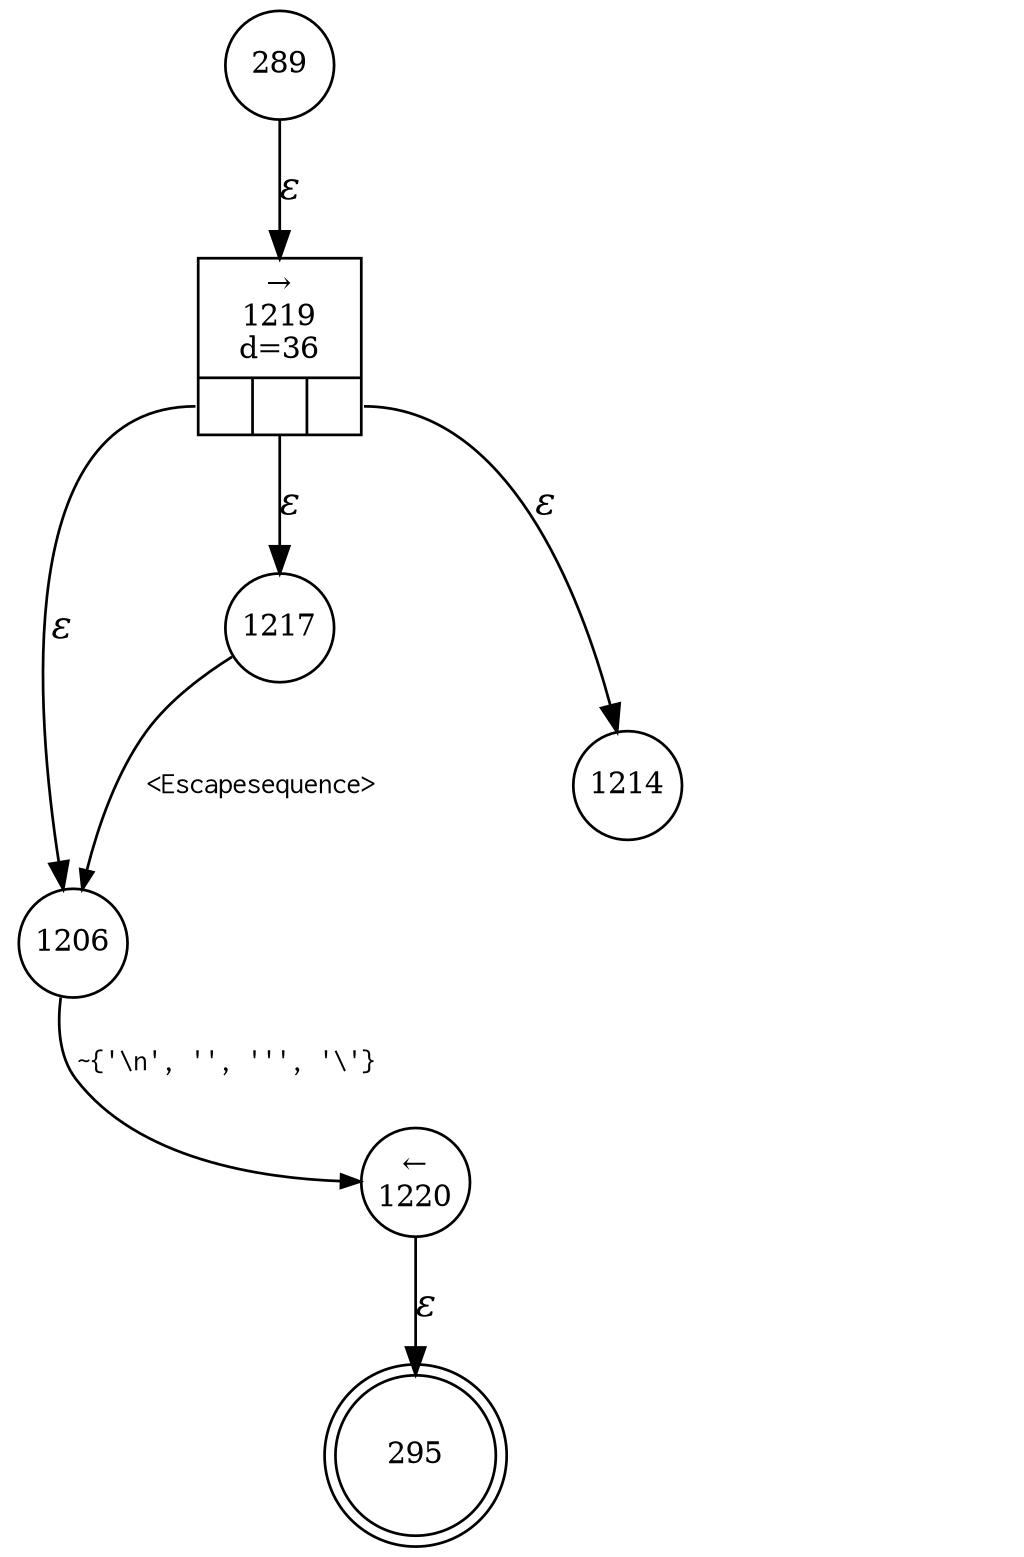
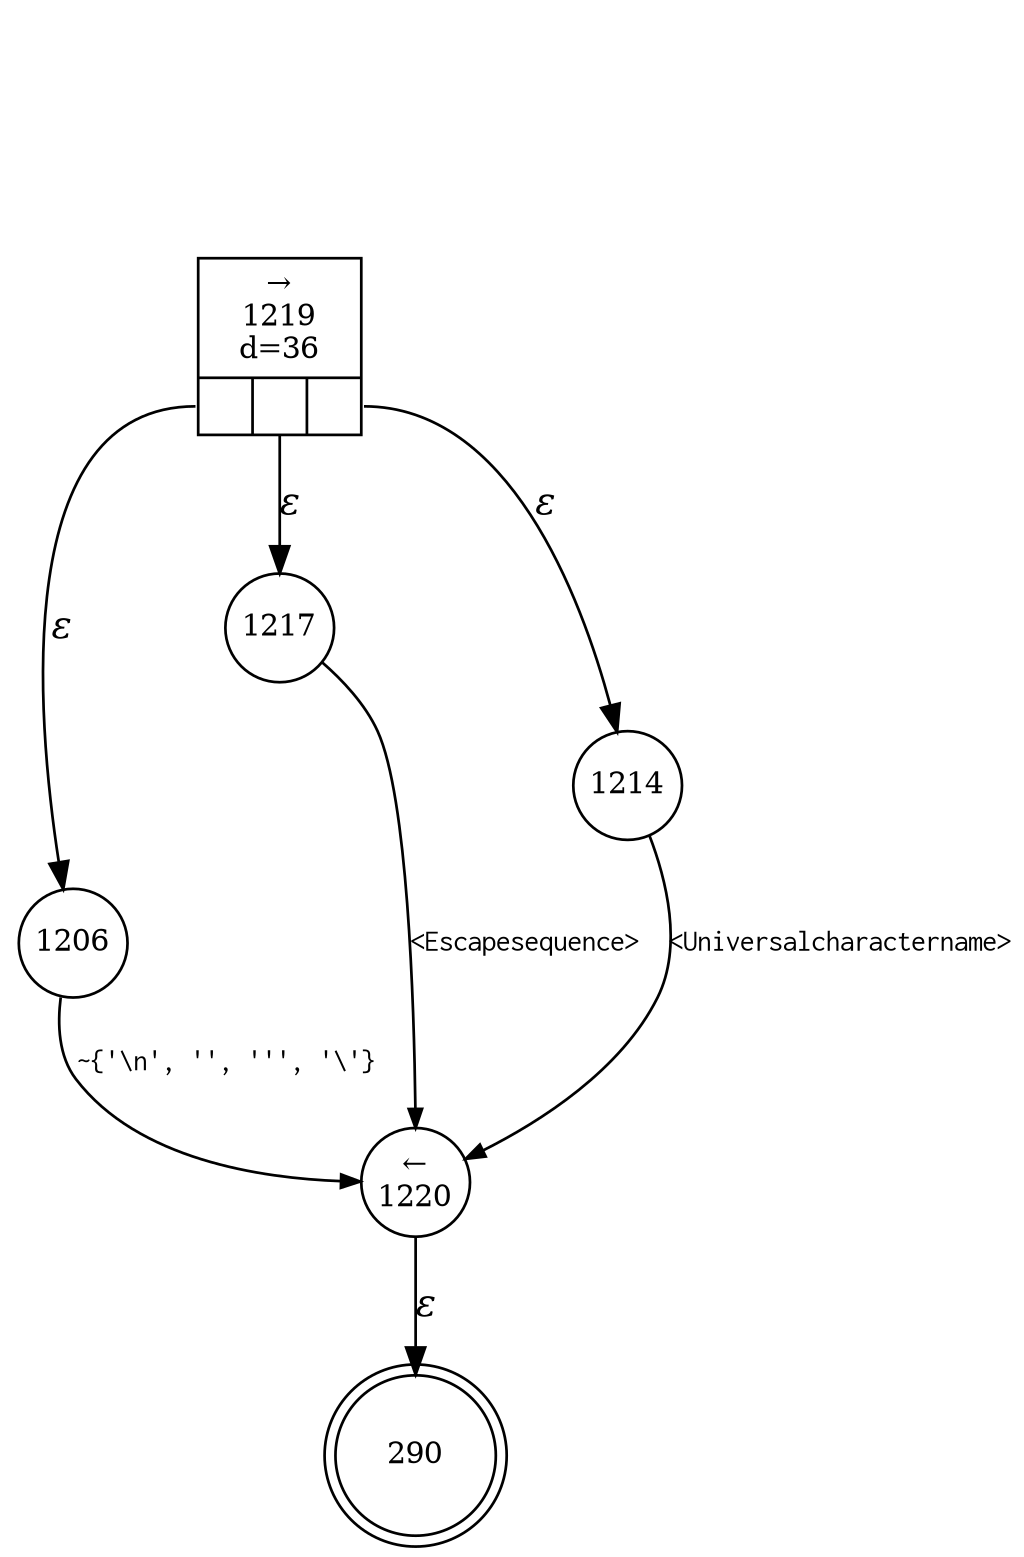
node "289": removed
edge "1217" -> "1206": now "1217" -> "← 1220"
edge "1214" -> "← 1220": added, label "<Universalcharactername>"
node "295": label "295" -> "290"
